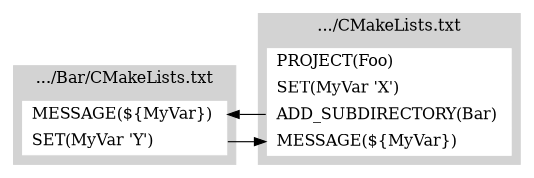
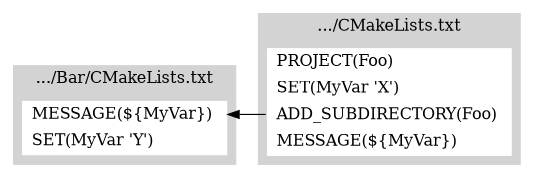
node "PROJECT(Foo)": text "ADD_SUBDIRECTORY(Bar)" -> "ADD_SUBDIRECTORY(Foo)"
edge "MESSAGE(${MyVar})" -> "PROJECT(Foo)": removed
